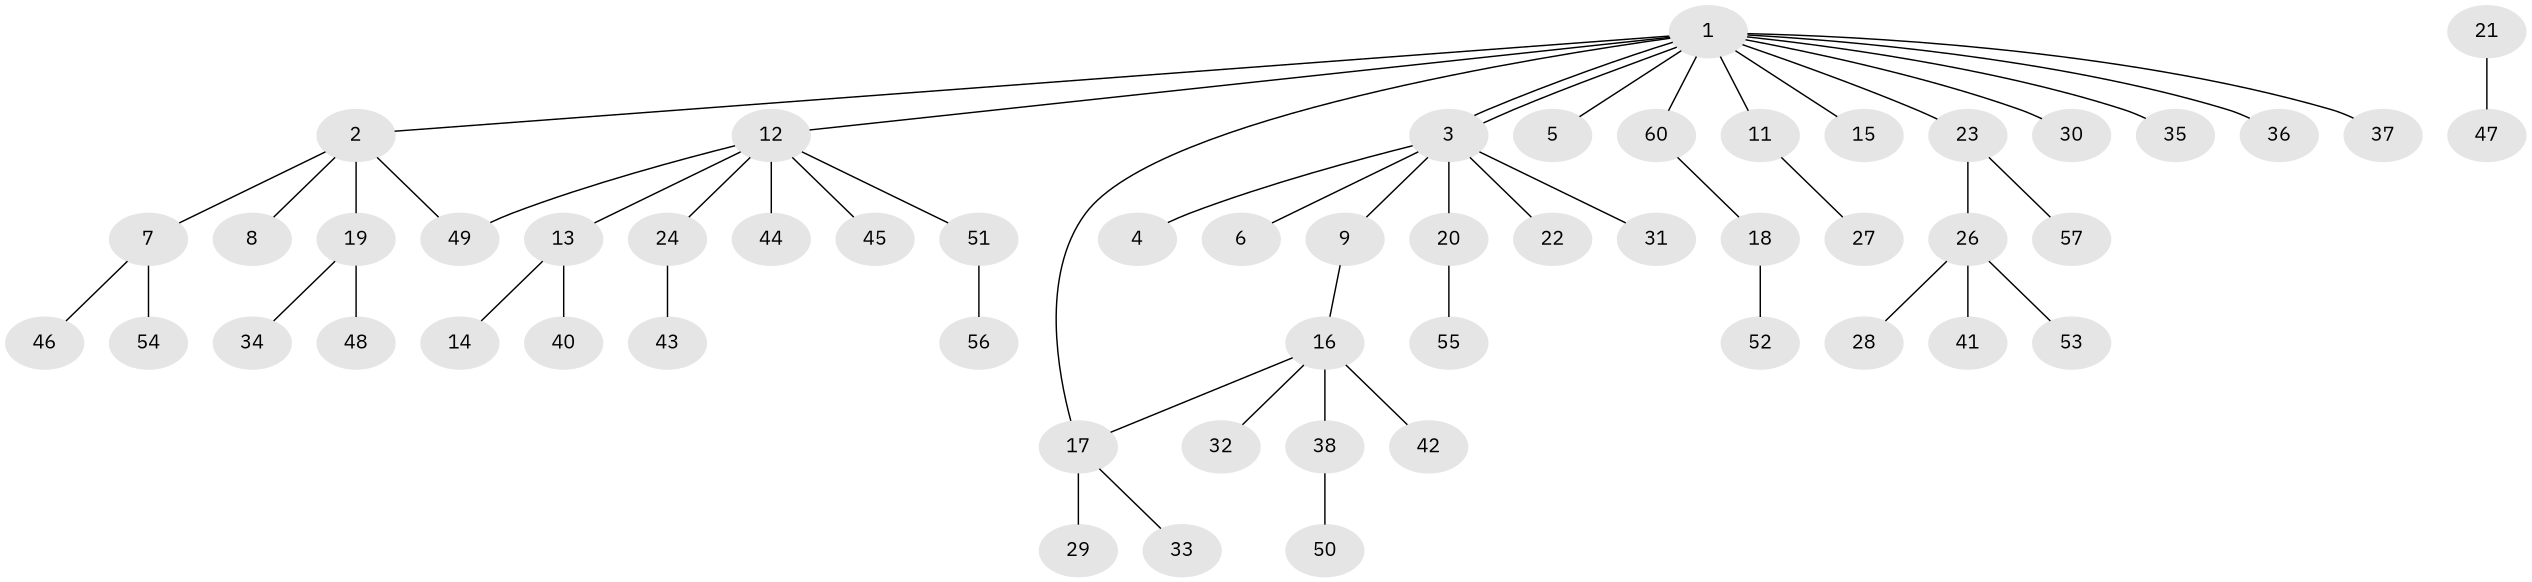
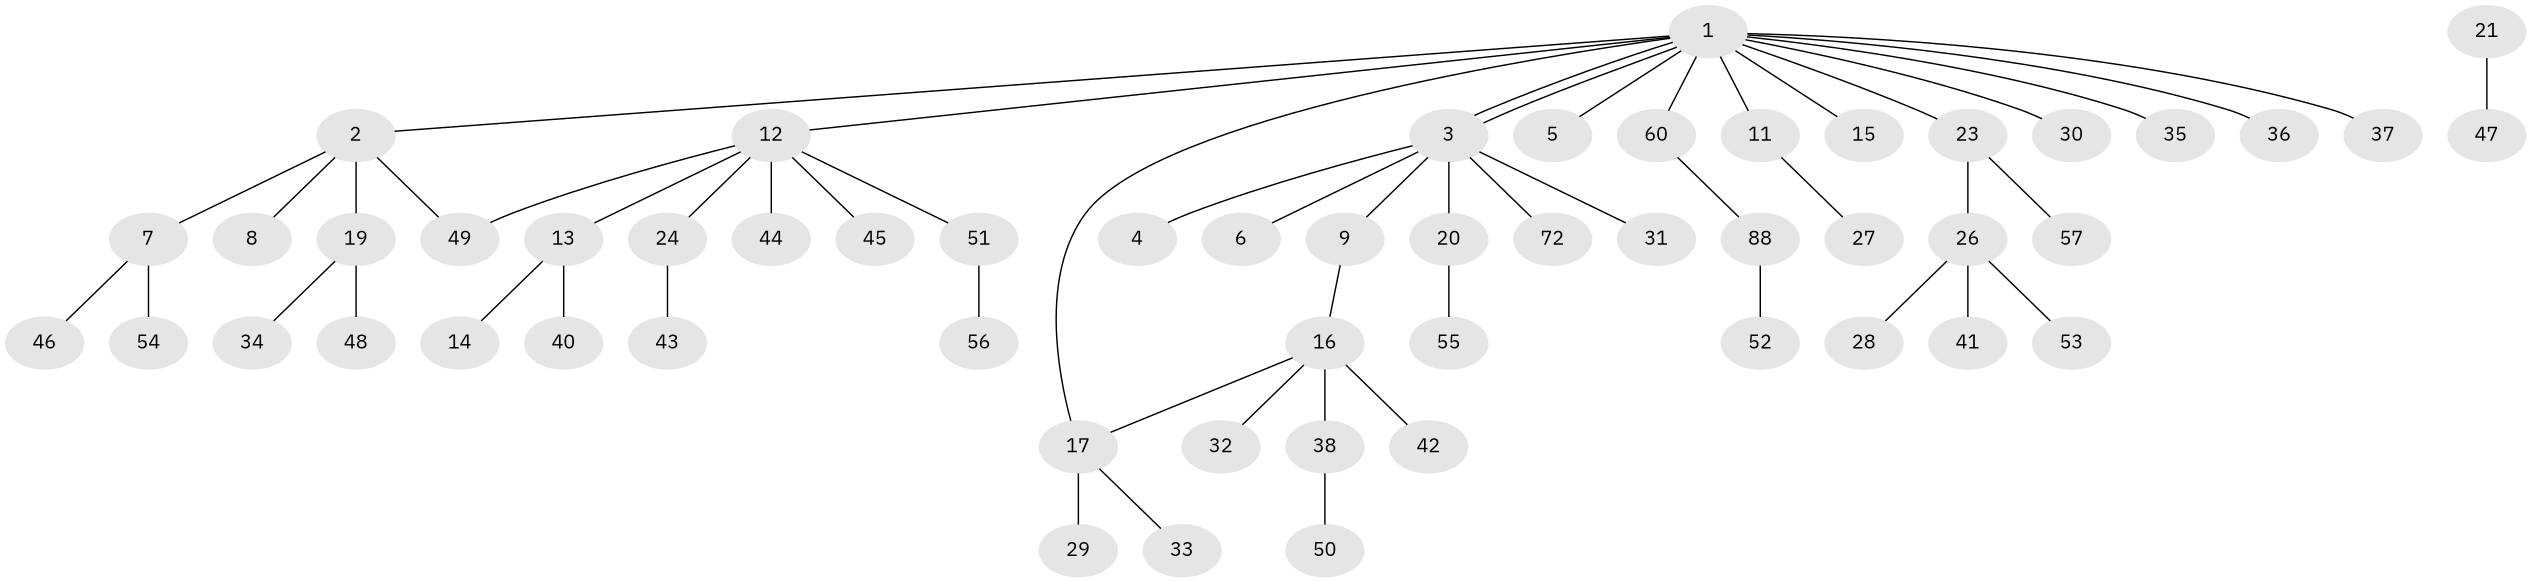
node "22": label "22" -> "72"
node "18": label "18" -> "88"
